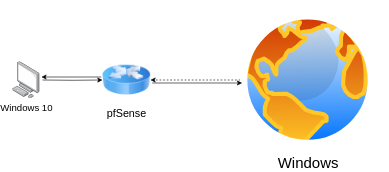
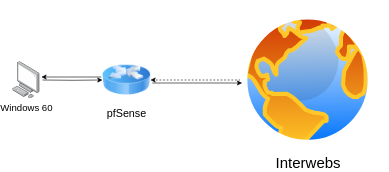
node "Windows 10": label "Windows 10" -> "Windows 60"
node "Windows": label "Windows" -> "Interwebs"
